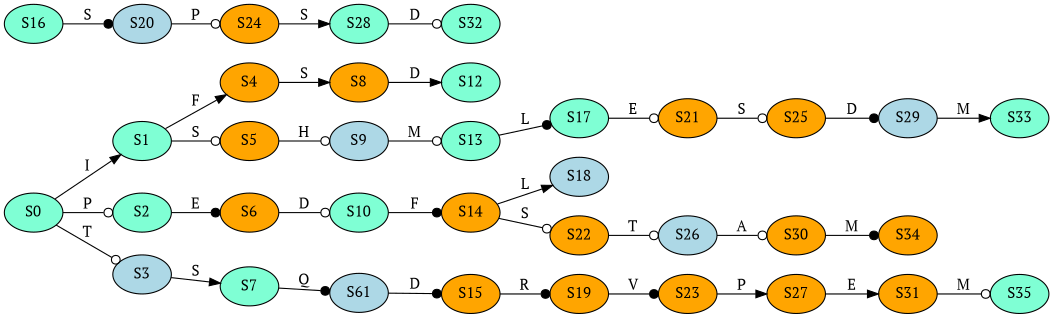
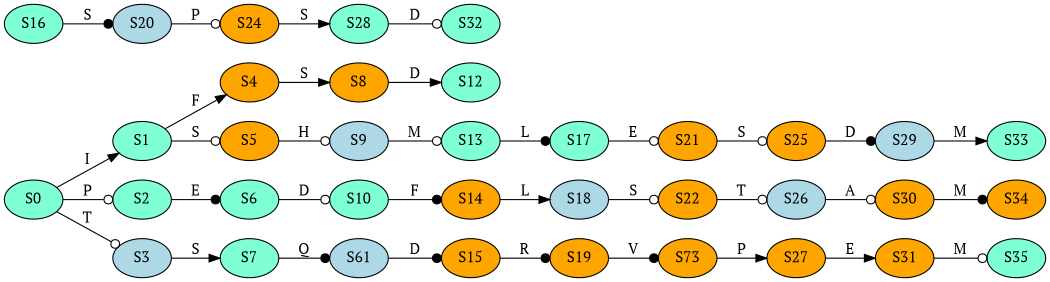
node "S6": fillcolor orange -> aquamarine
edge "S14" -> "S22": now "S18" -> "S22"
node "S23": label "S23" -> "S73"
